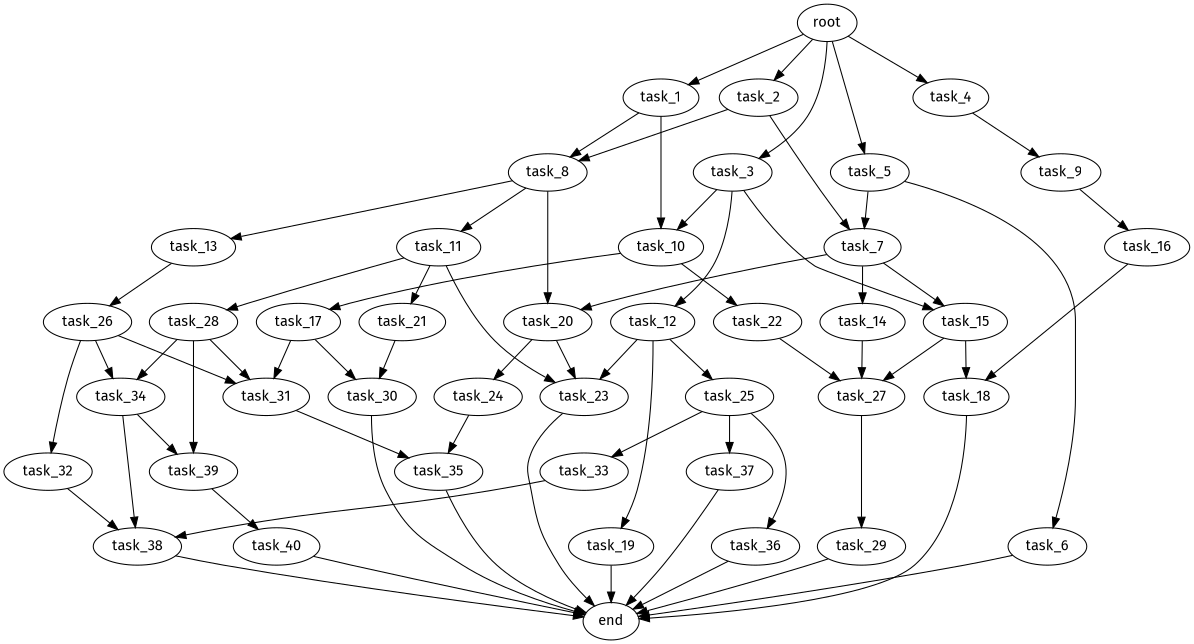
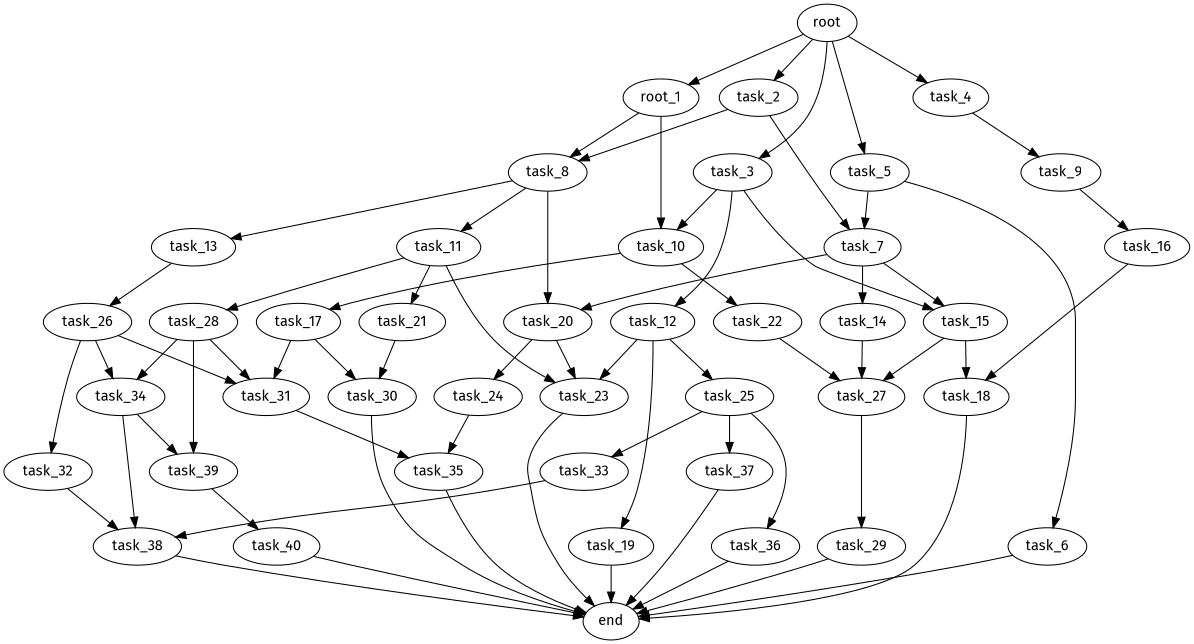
node "task_1": label "task_1" -> "root_1"
